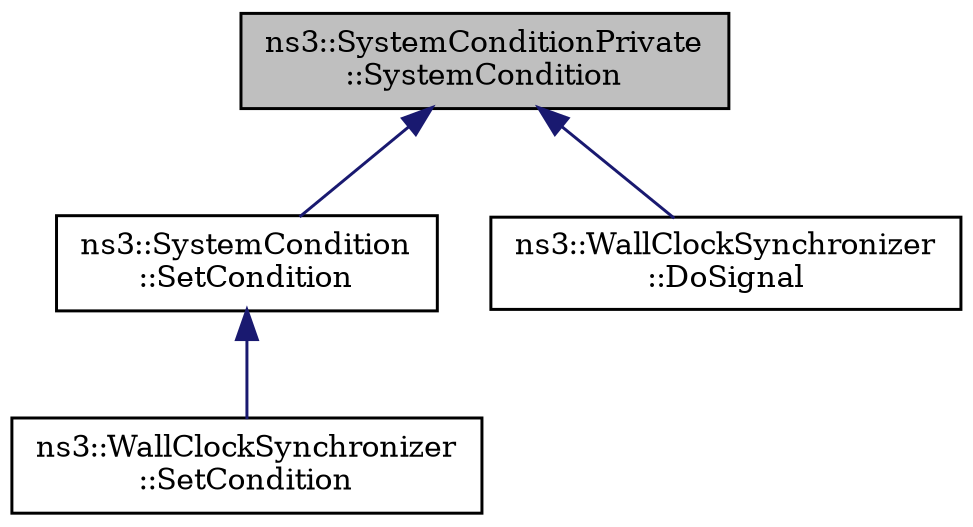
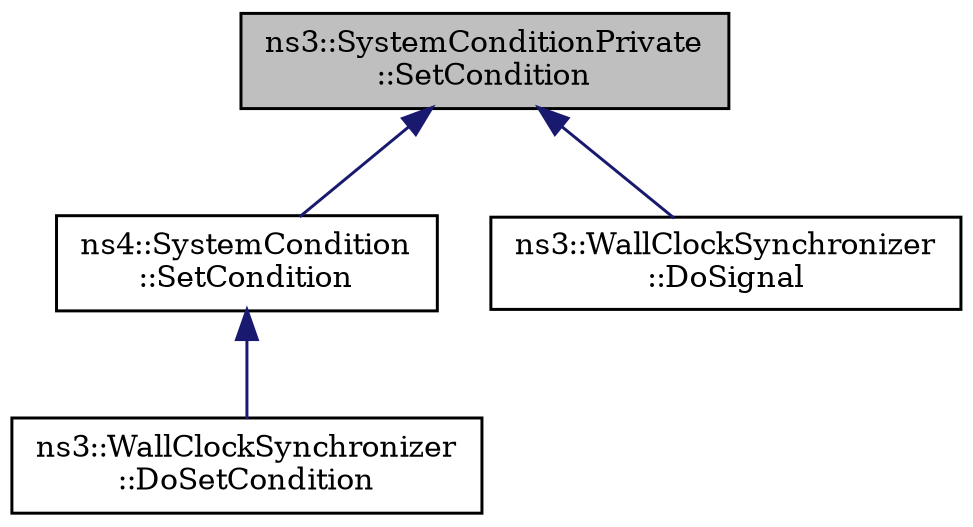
node "ns3::SystemConditionPrivate ::SystemCondition": label "ns3::SystemConditionPrivate ::SystemCondition" -> "ns3::SystemConditionPrivate ::SetCondition"
node "ns3::SystemCondition ::SetCondition": label "ns3::SystemCondition ::SetCondition" -> "ns4::SystemCondition ::SetCondition"
node "ns3::WallClockSynchronizer ::SetCondition": label "ns3::WallClockSynchronizer ::SetCondition" -> "ns3::WallClockSynchronizer ::DoSetCondition"
